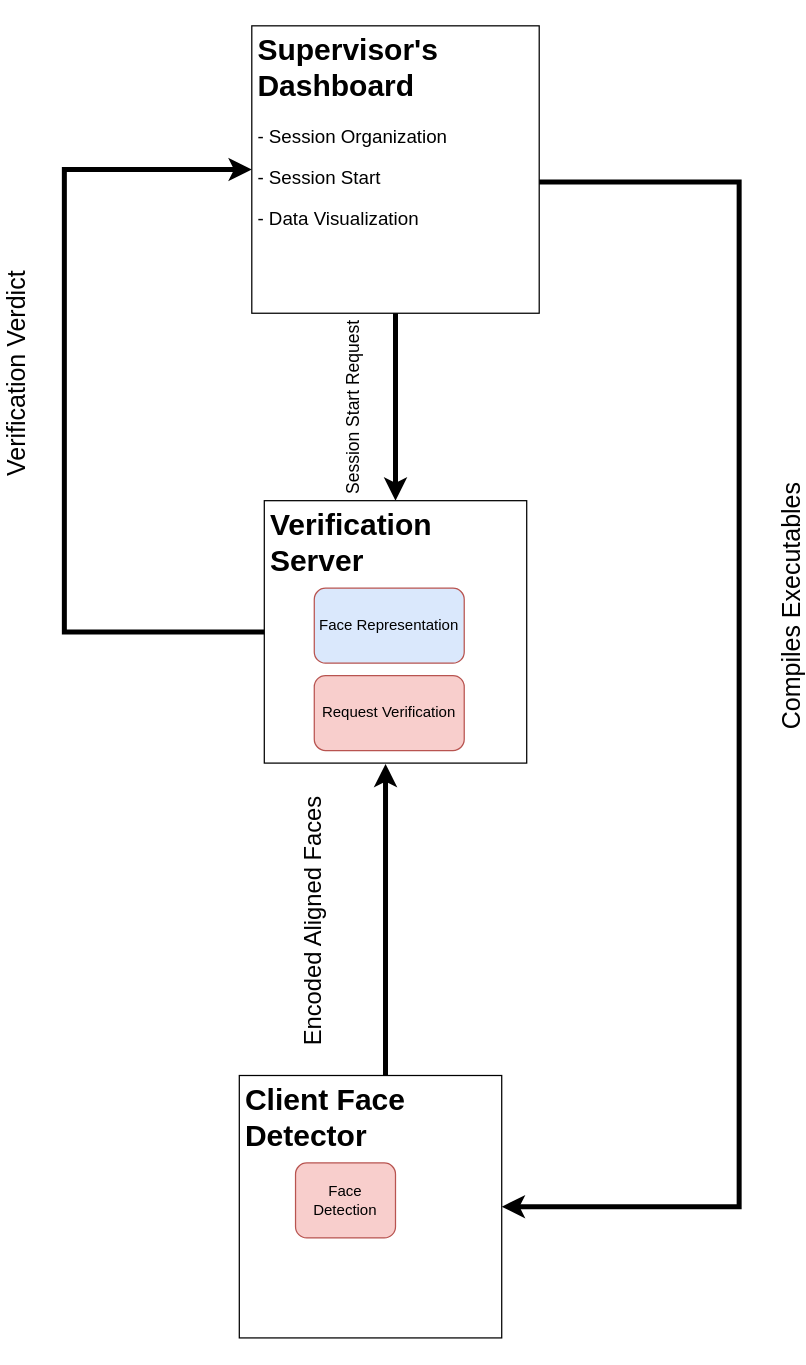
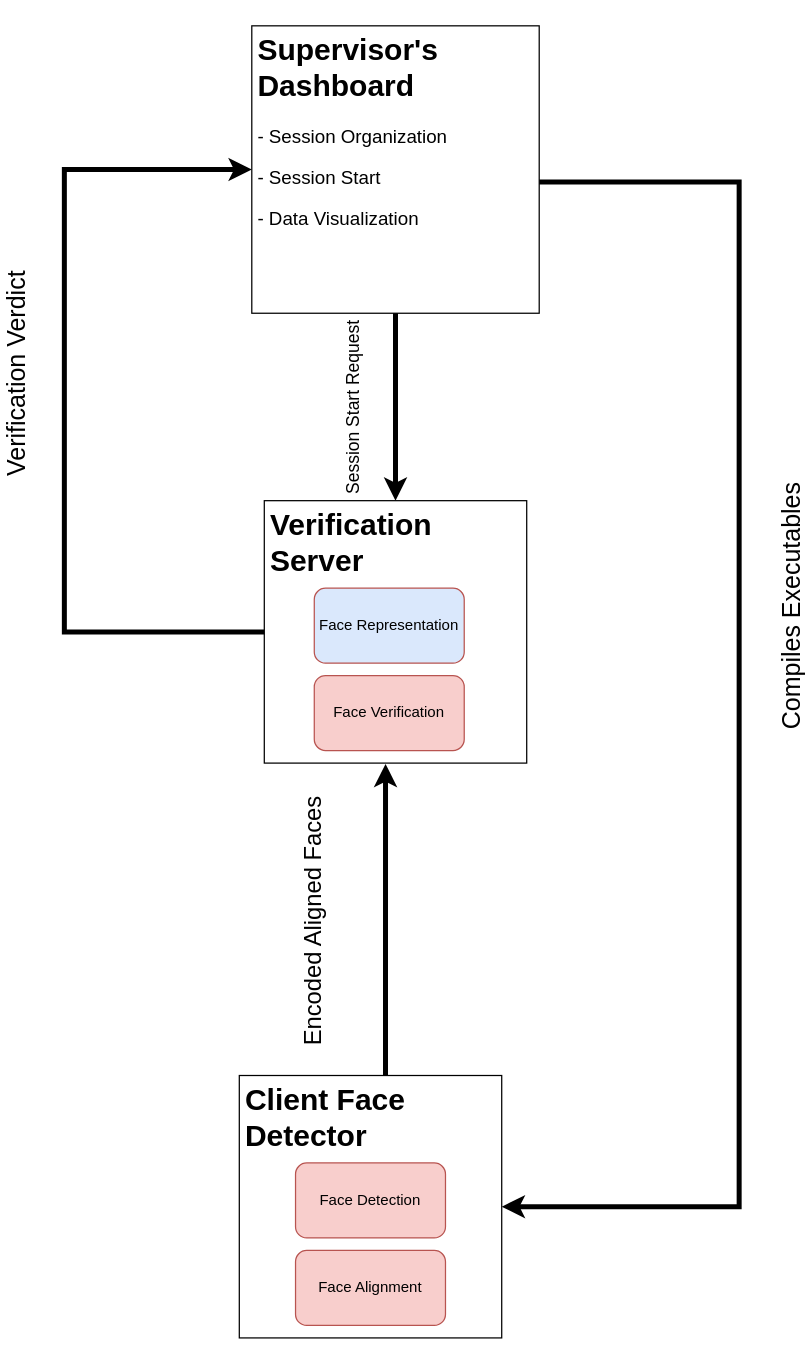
node "Request Verification": label "Request Verification" -> "Face Verification"
node "Face Detection": size 100x75 -> 150x75
node "Face Alignment": added
